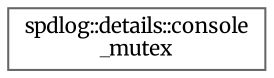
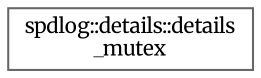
node "spdlog::details::console _mutex": label "spdlog::details::console _mutex" -> "spdlog::details::details _mutex"
